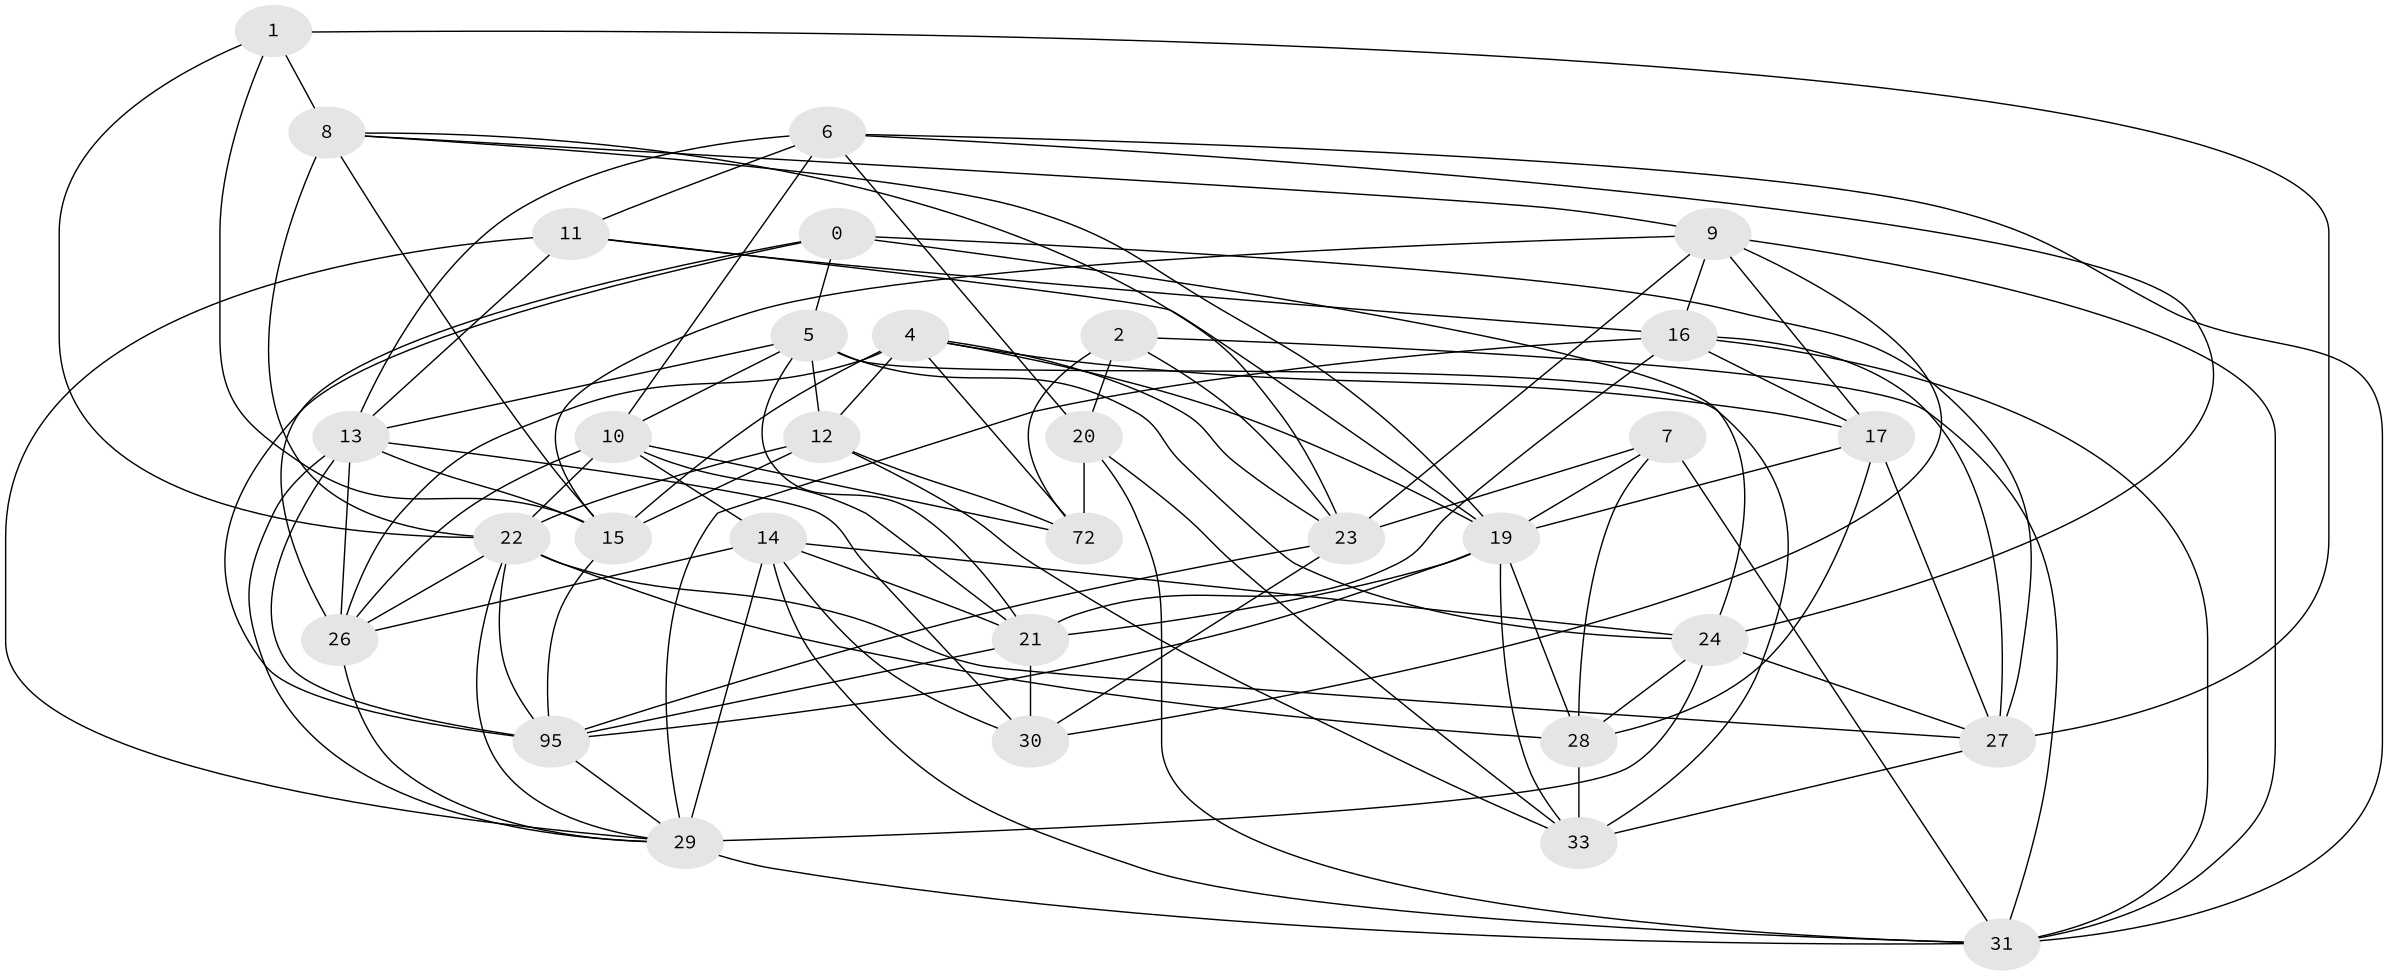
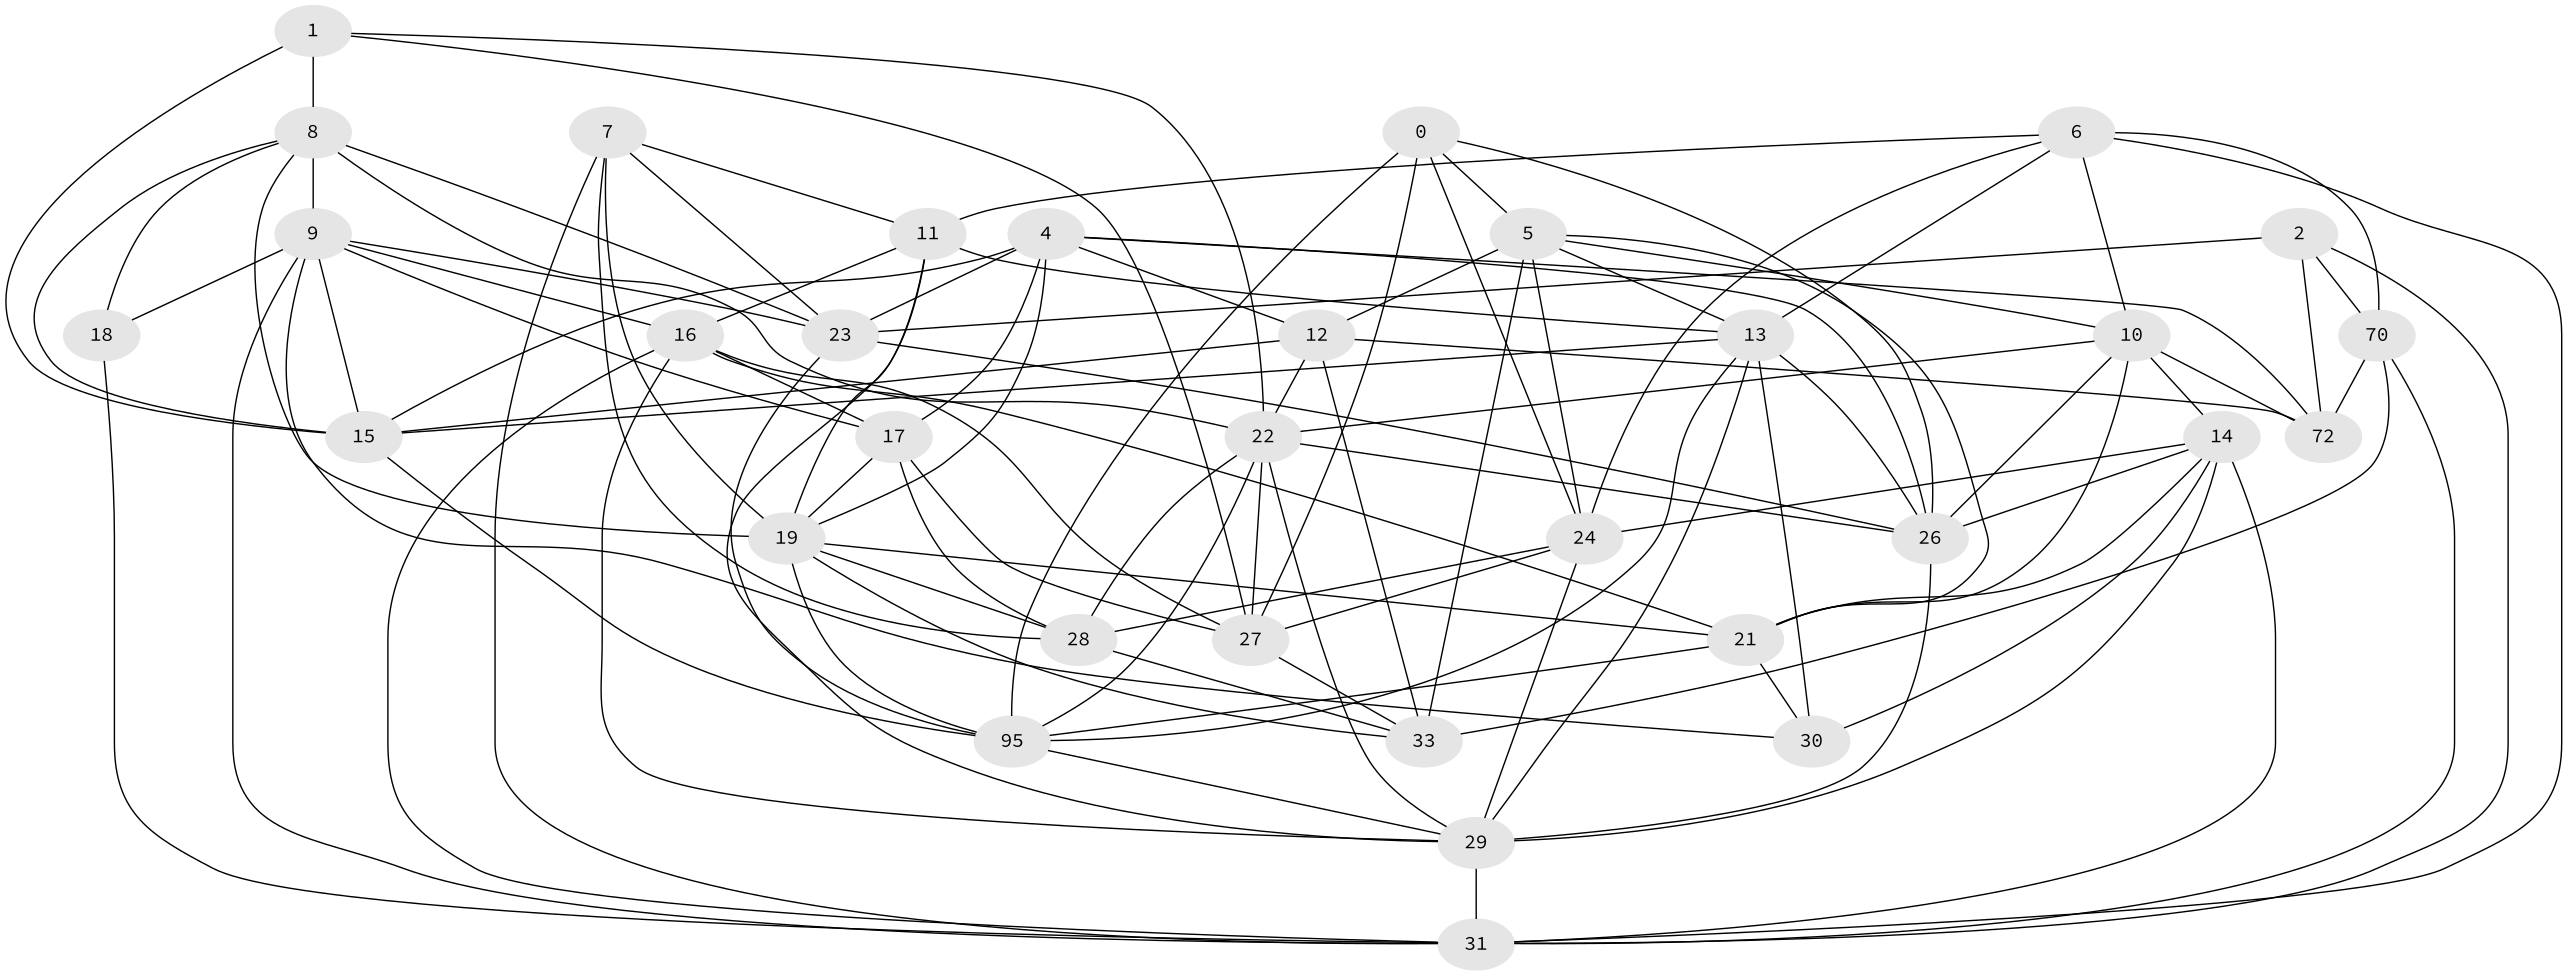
edge "7" -- "11": added
node "18": added
node "20": label "20" -> "70"
edge "23" -- "30": now "23" -- "26"
